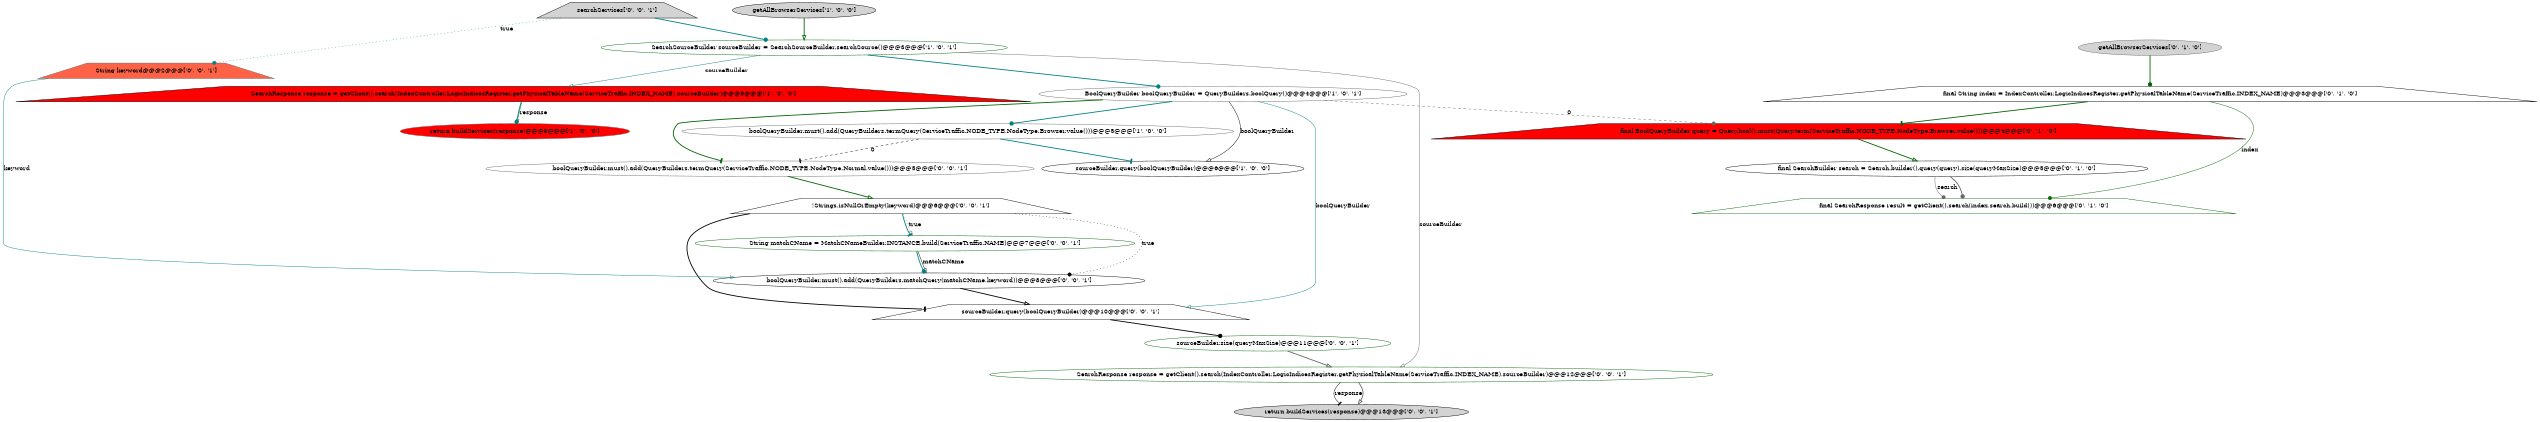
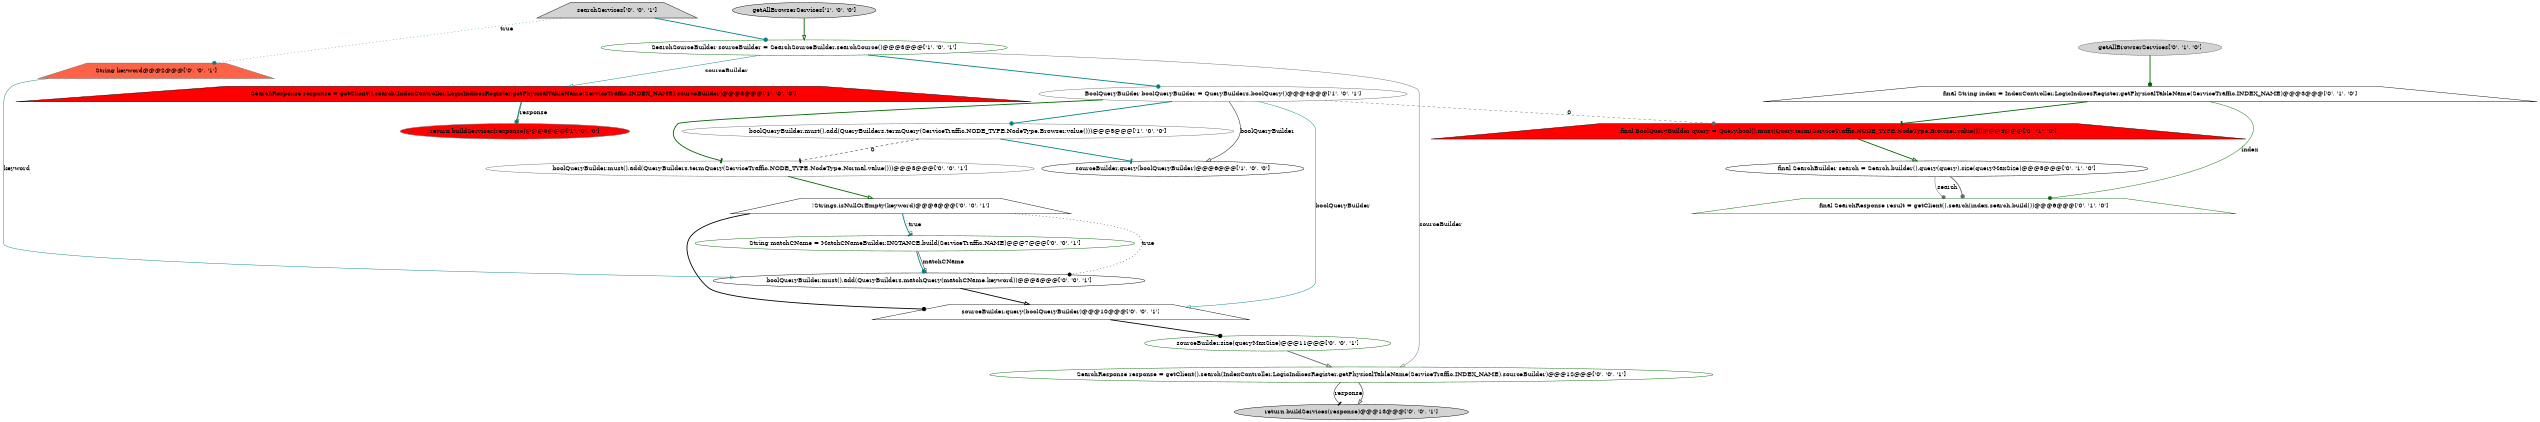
edge "!Strings.isNullOrEmpty(keyword)@@@6@@@['0', '0', '1']" -> "sourceBuilder.query(boolQueryBuilder)@@@10@@@['0', '0', '1']": arrowhead tee -> dot
